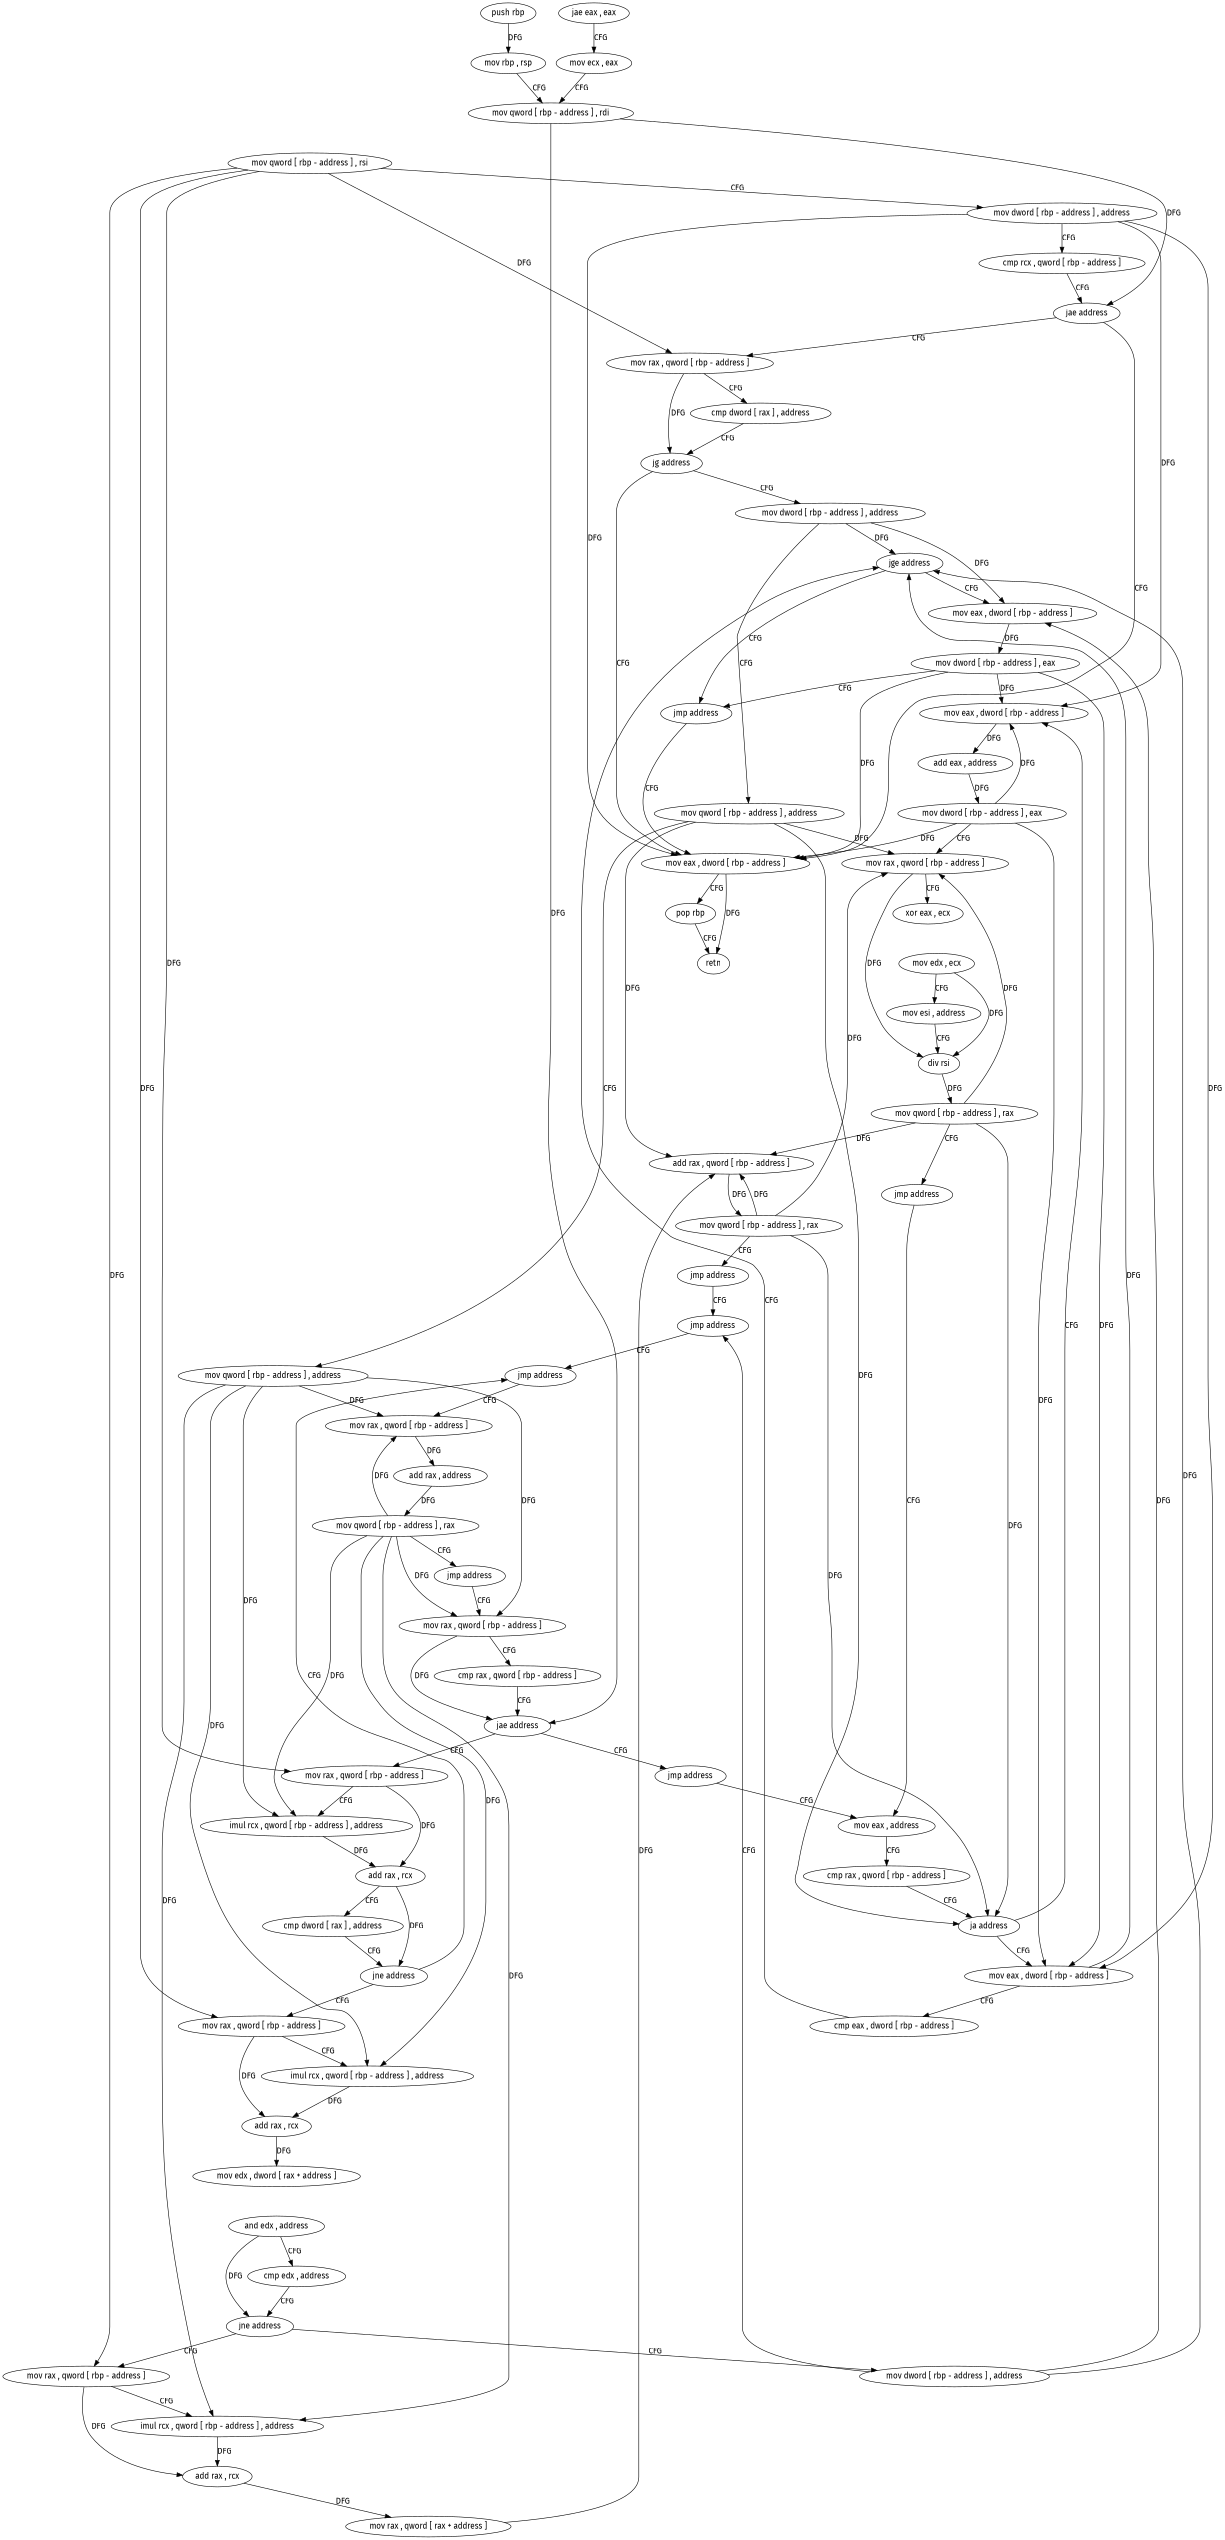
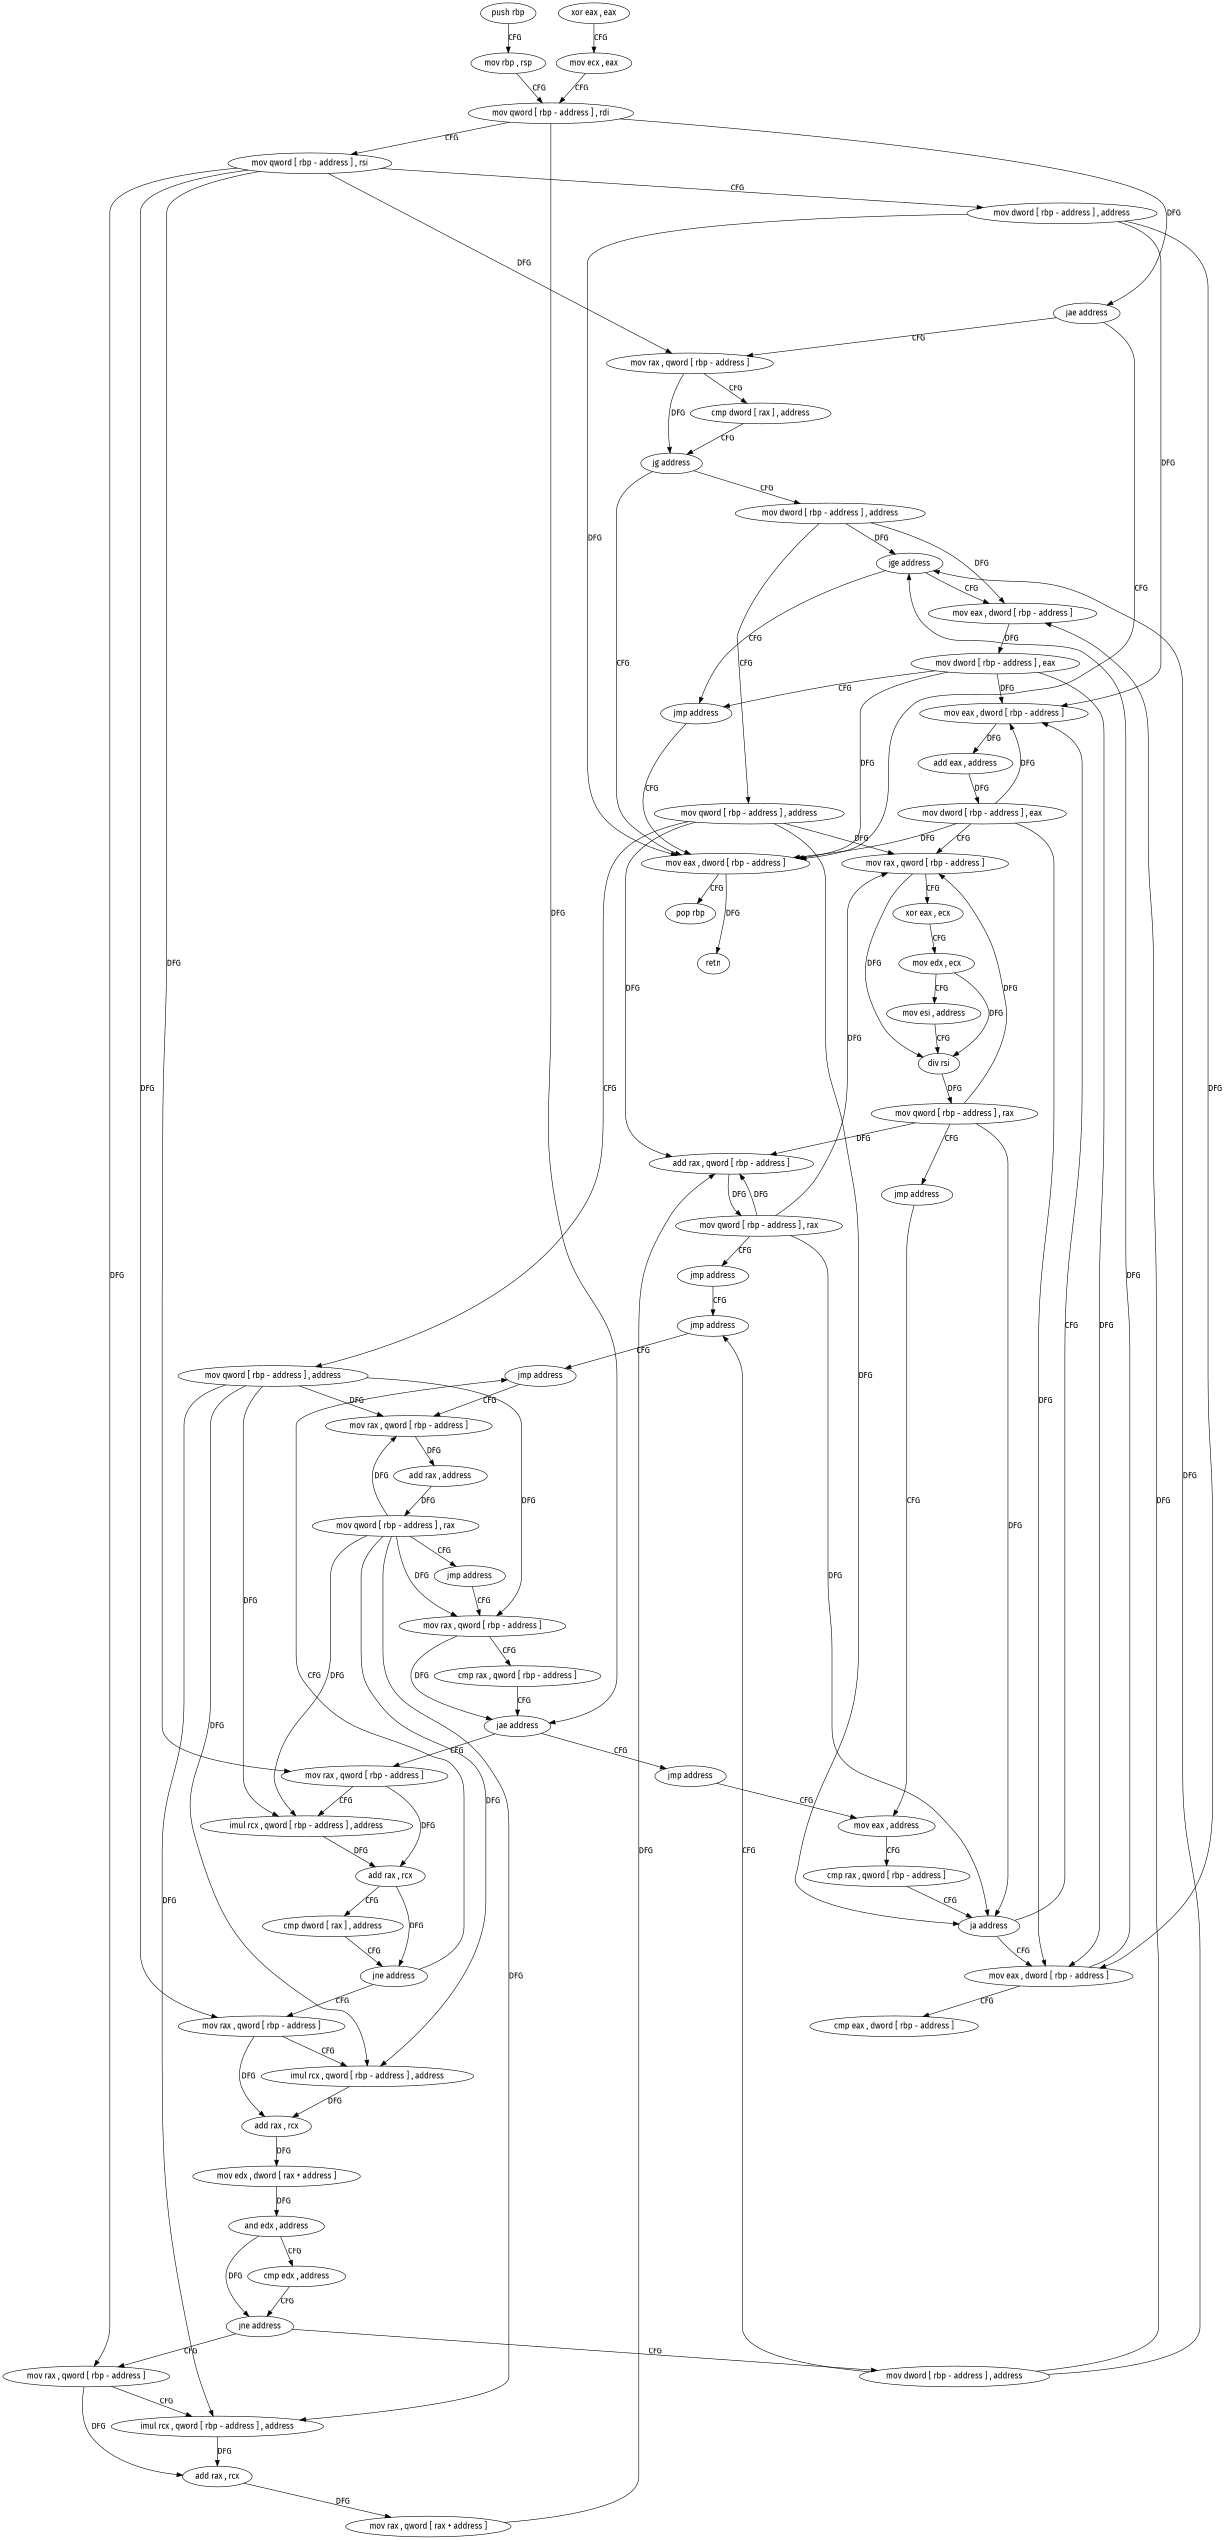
node "jae eax , eax": label "jae eax , eax" -> "xor eax , eax"
edge "push rbp" -> "mov rbp , rsp": label "DFG" -> "CFG"
edge "mov qword [ rbp - address ] , rdi" -> "mov qword [ rbp - address ] , rsi": added, label "CFG"
node "cmp rcx , qword [ rbp - address ]": removed
edge "pop rbp" -> "retn": removed, label "CFG"
edge "xor eax , ecx" -> "mov edx , ecx": added, label "CFG"
edge "cmp eax , dword [ rbp - address ]" -> "jge address": removed, label "CFG"
edge "mov edx , dword [ rax + address ]" -> "and edx , address": added, label "DFG"
